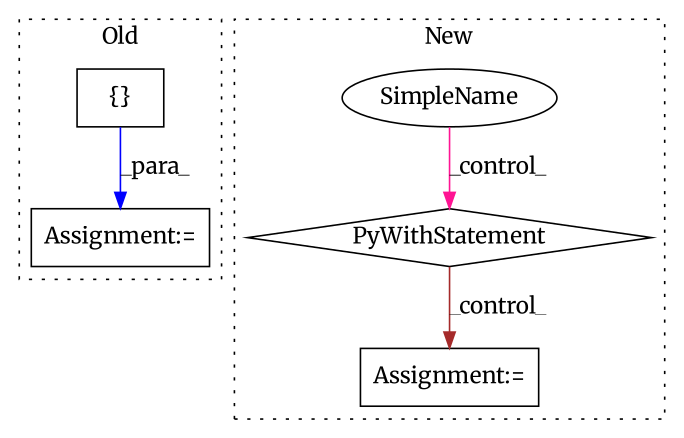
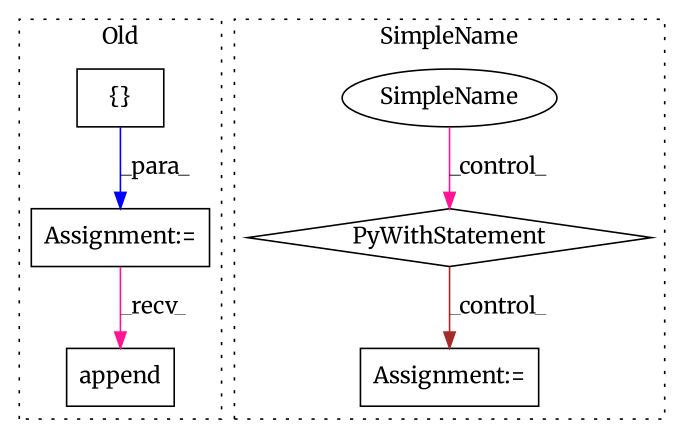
cluster "New": label "New" -> "SimpleName"
node "append": added
